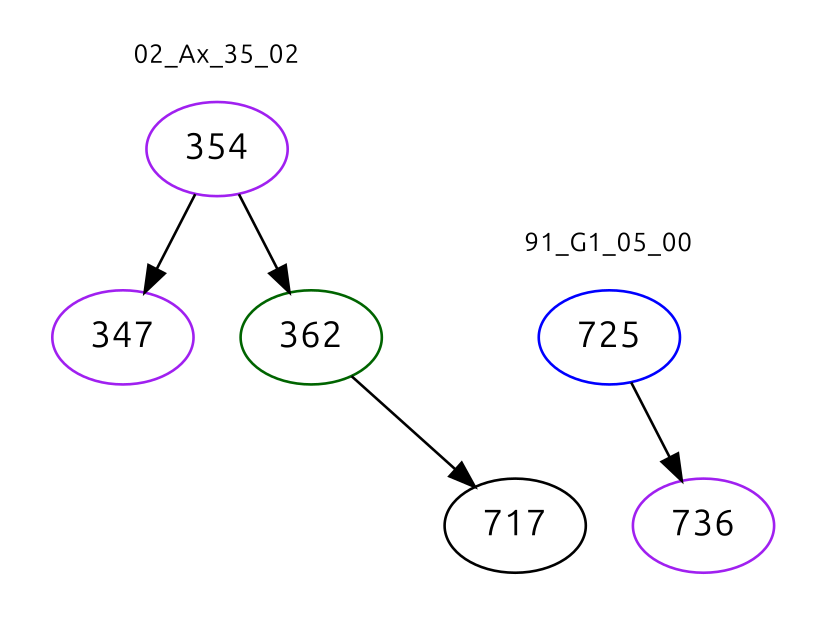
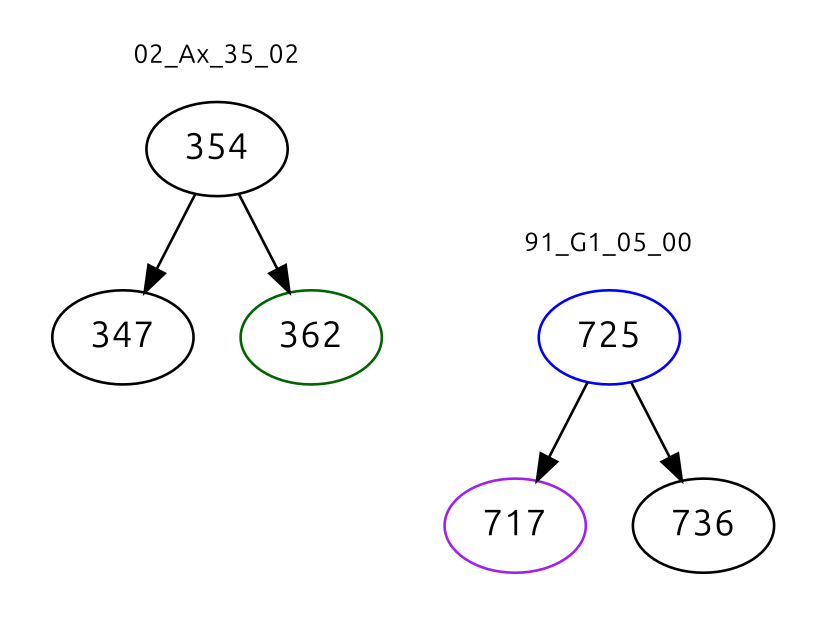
node "354": color purple -> black
node "347": color purple -> black
edge "362" -> "717": now "725" -> "717"
node "717": color black -> purple
node "736": color purple -> black
